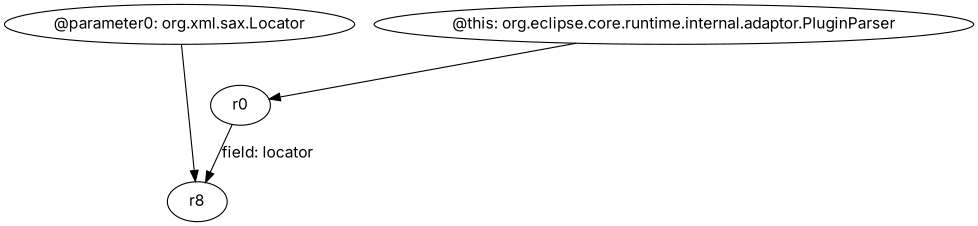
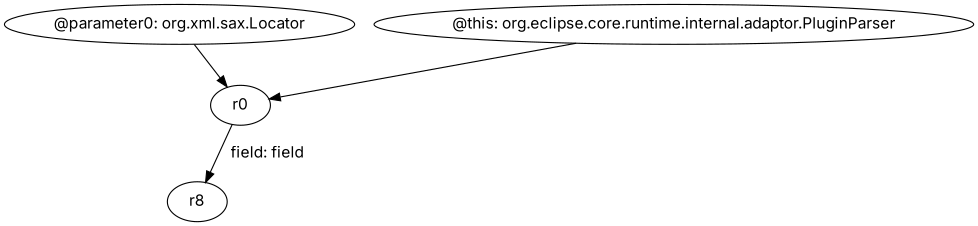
edge "@parameter0: org.xml.sax.Locator" -> "r8": now "@parameter0: org.xml.sax.Locator" -> "r0"
edge "r0" -> "r8": label "field: locator" -> "field: field"
